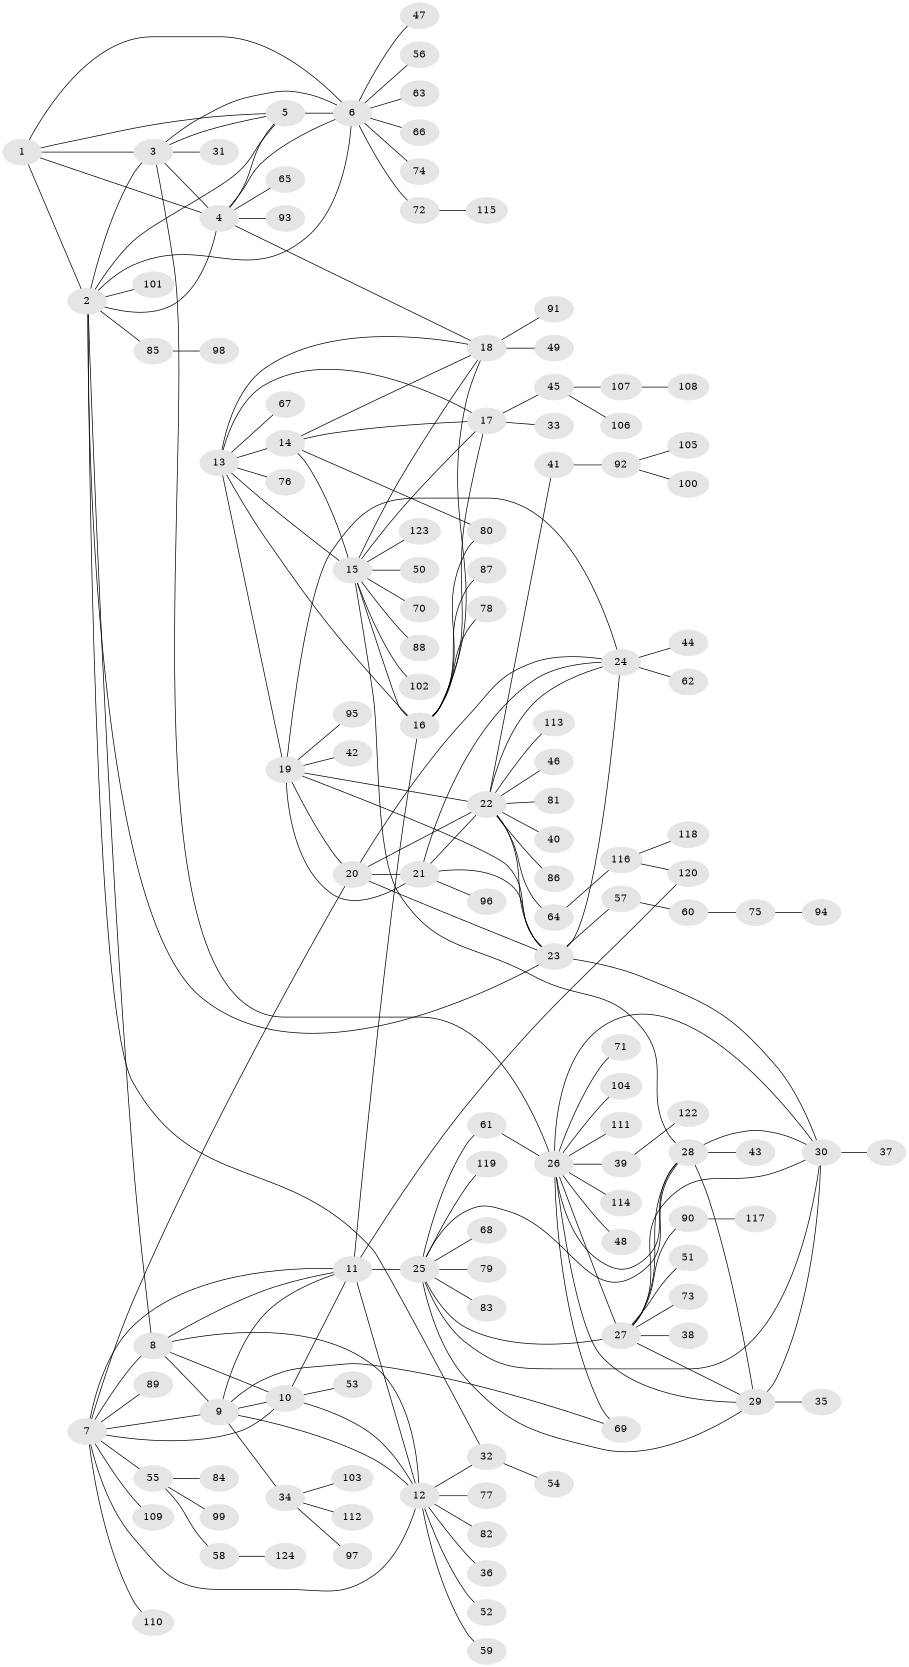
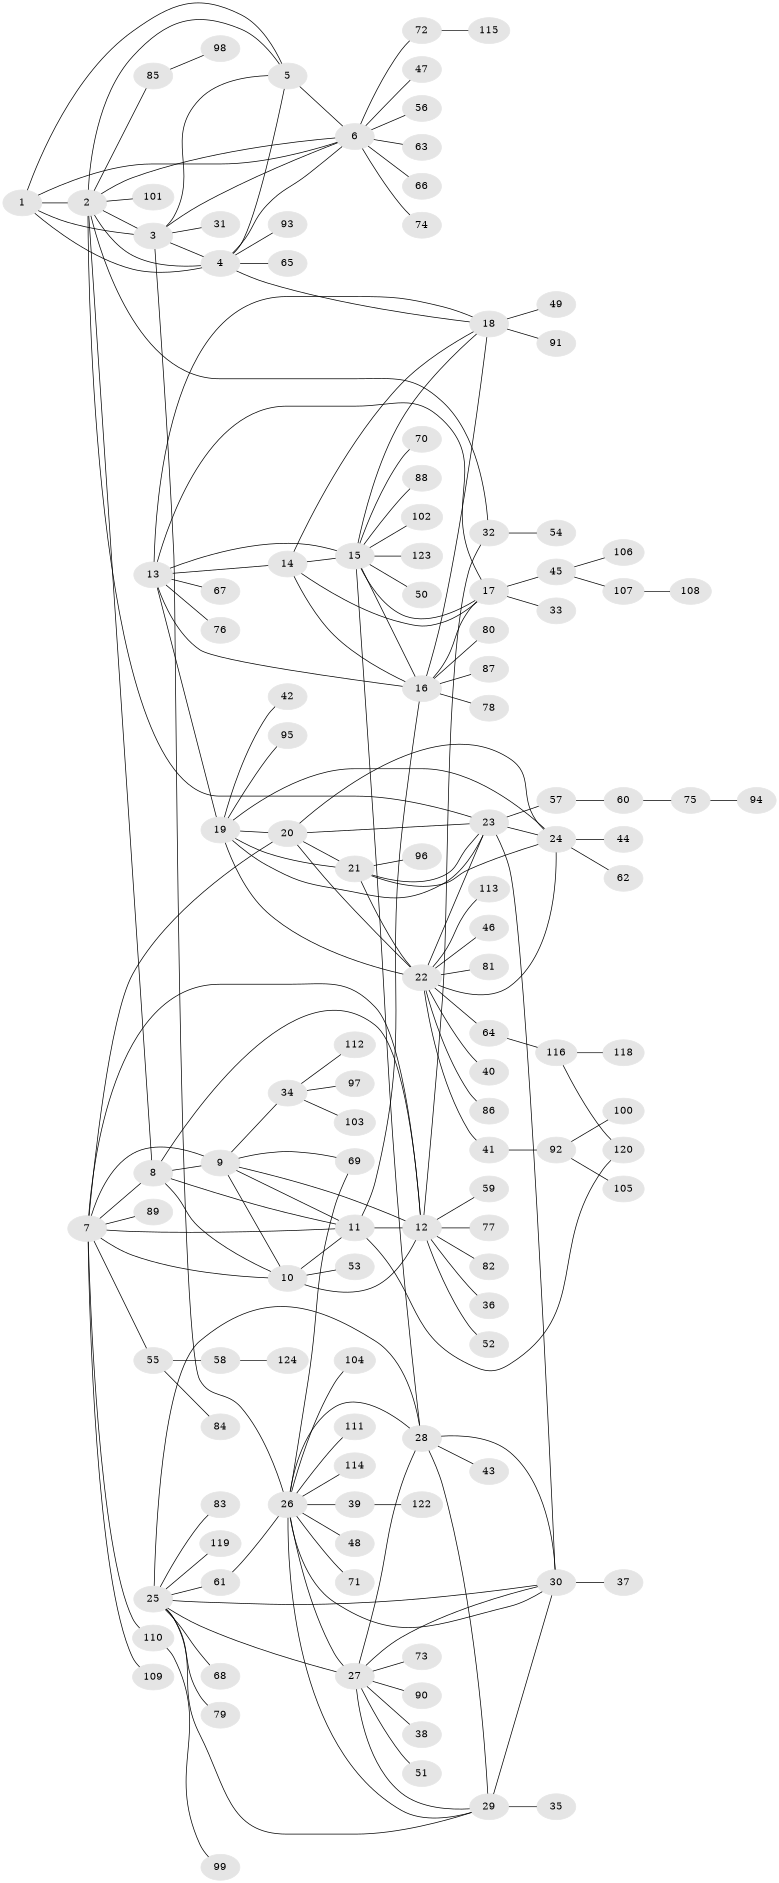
edge "14" -- "80": now "14" -- "16"
node "117": removed
edge "11" -- "25": removed
edge "55" -- "99": now "110" -- "99"
